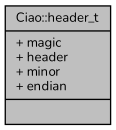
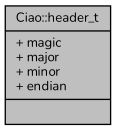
node "Ciao::header_t": text "+ header" -> "+ major"
